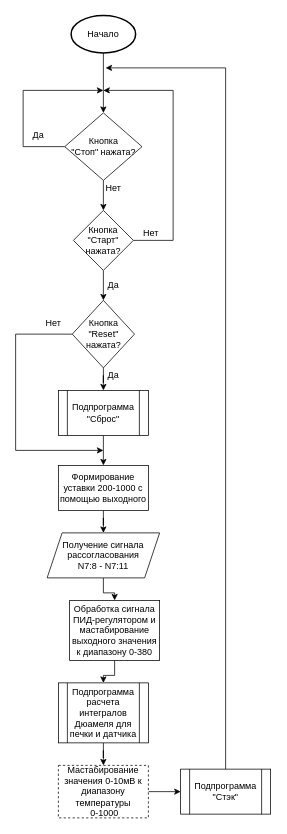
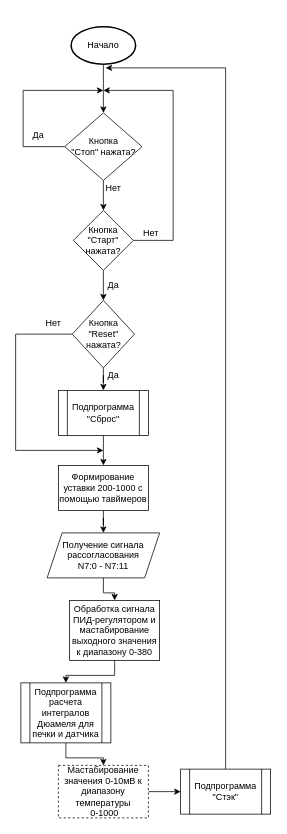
node "Начало": moved (103, 34) -> (103, 45)
node "Формирование уставки 200-1000 с помощью выходного": label "Формирование уставки 200-1000 с помощью выходного" -> "Формирование уставки 200-1000 с помощью тавймеров"
node "Получение сигнала рассогласования N7:8 - N7:11": label "Получение сигнала рассогласования N7:8 - N7:11" -> "Получение сигнала рассогласования N7:0 - N7:11"
node "Подпрограмма расчета интегралов Дюамеля для печки и датчика": moved (103, 713) -> (66, 713)
